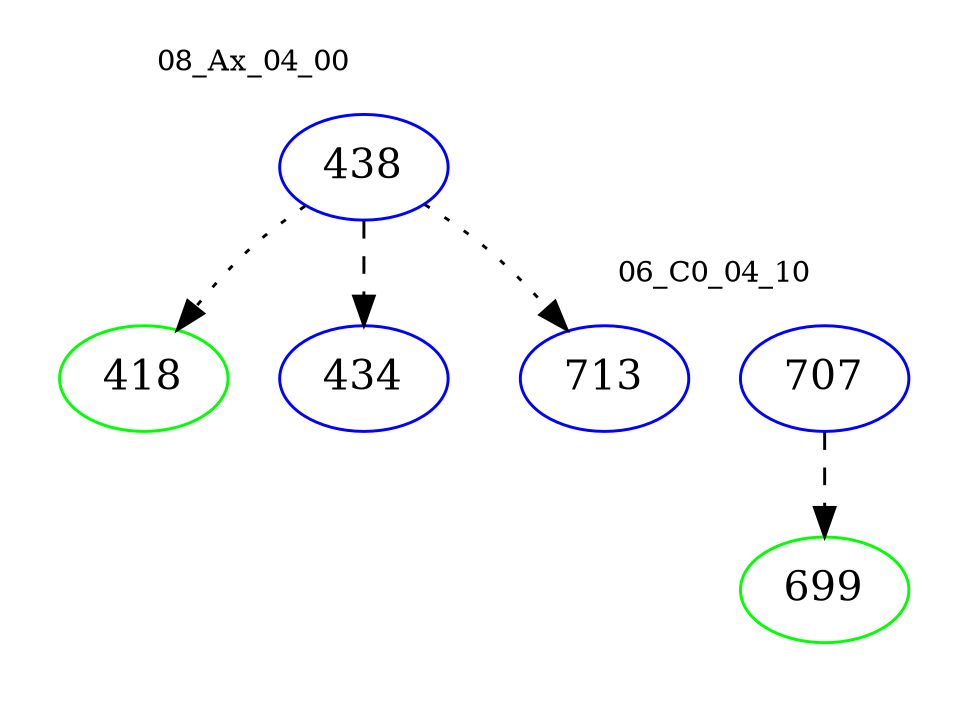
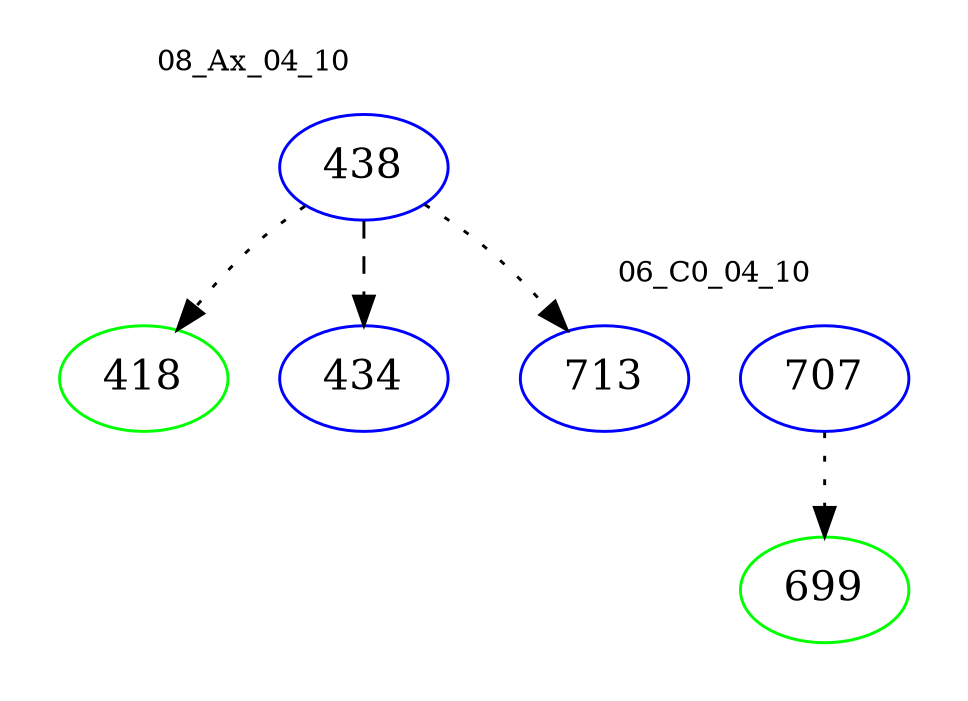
cluster "08_Ax_04_00": label "08_Ax_04_00" -> "08_Ax_04_10"
edge "707" -> "699": style dashed -> dotted
